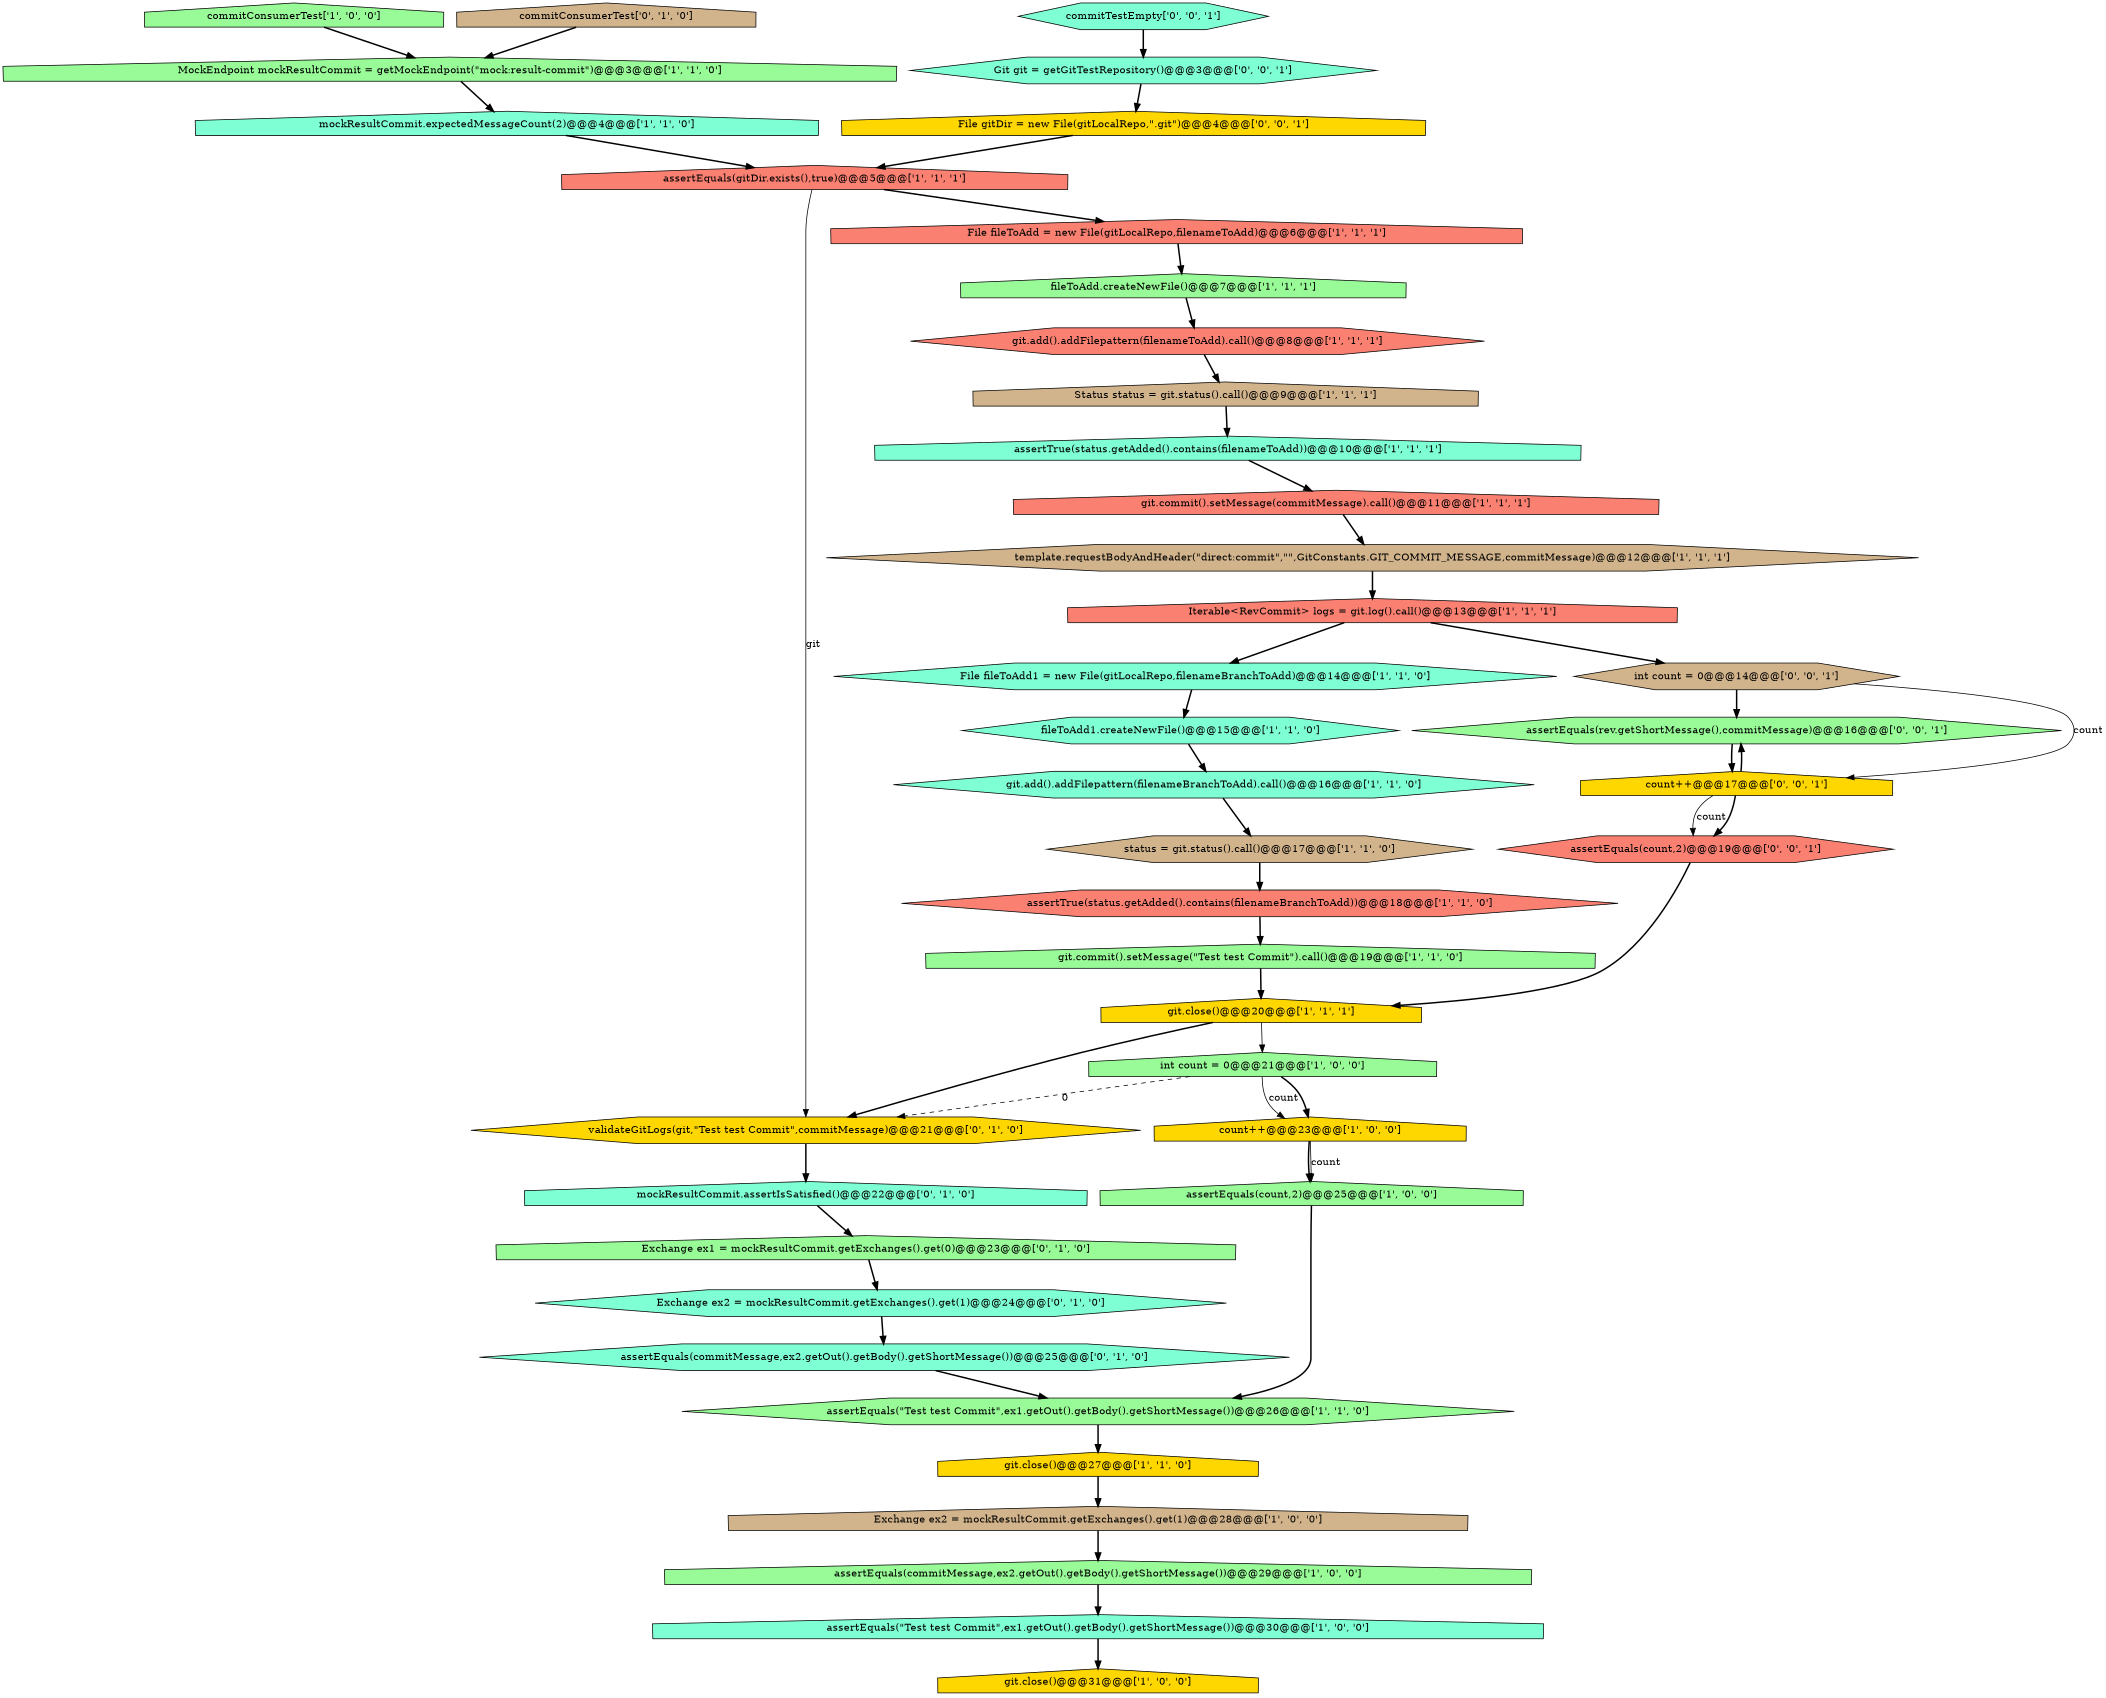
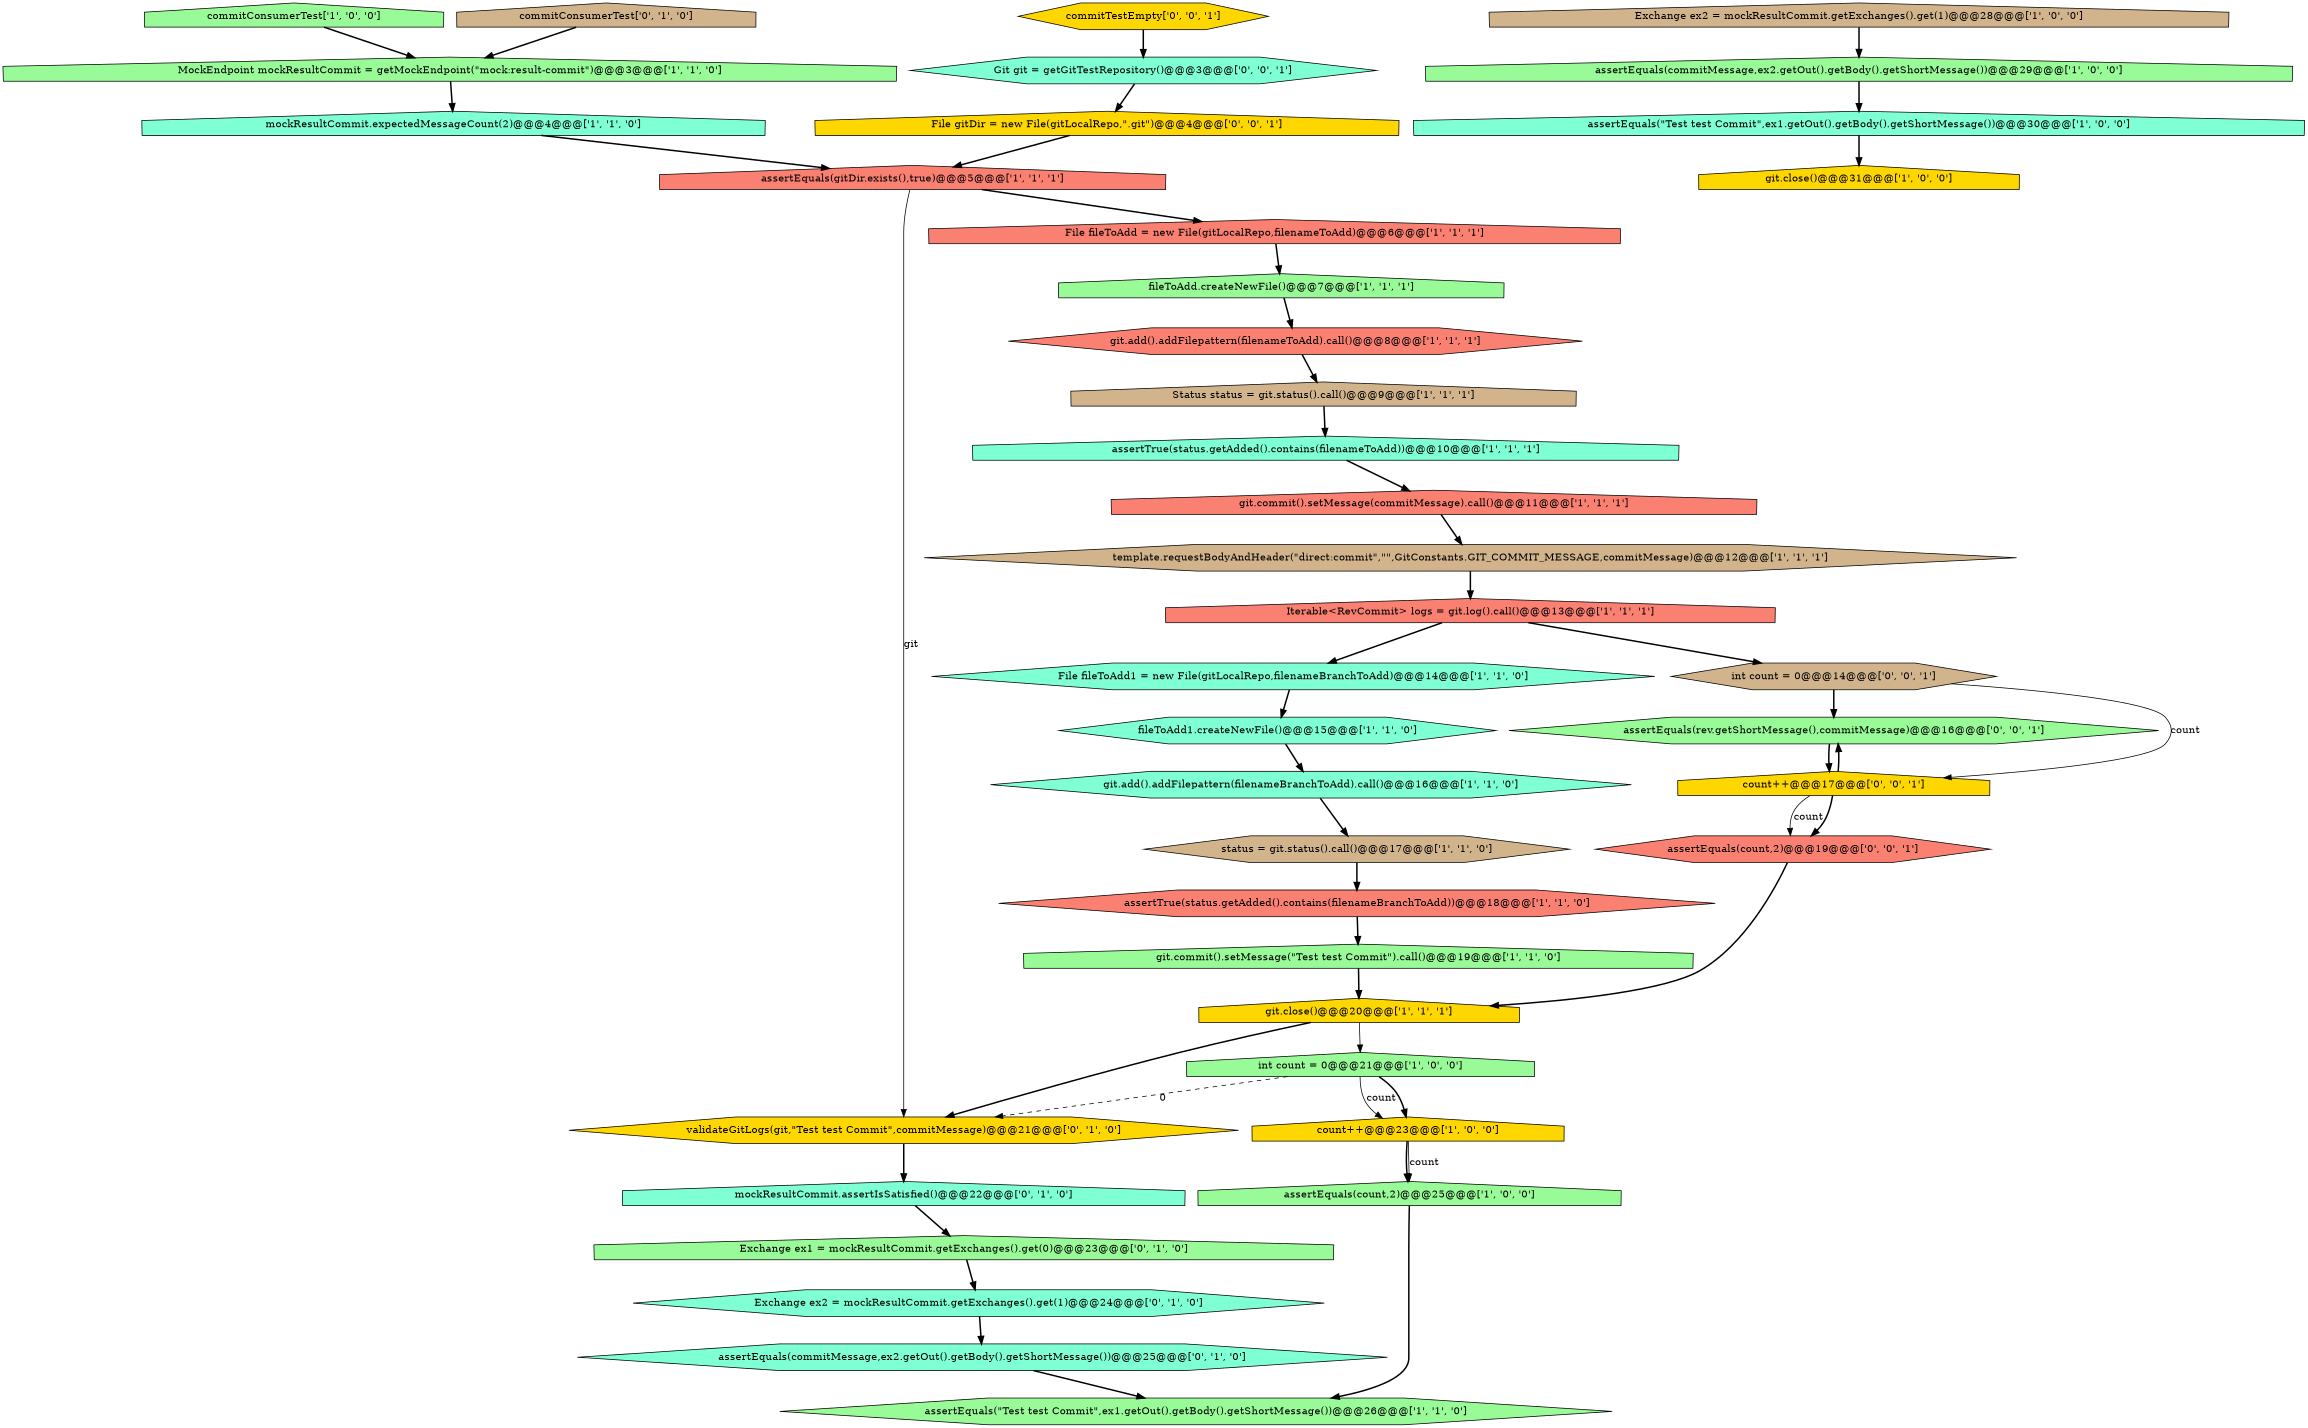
node "commitTestEmpty['0', '0', '1']": fillcolor aquamarine -> gold
node "git.close()@@@27@@@['1', '1', '0']": removed
